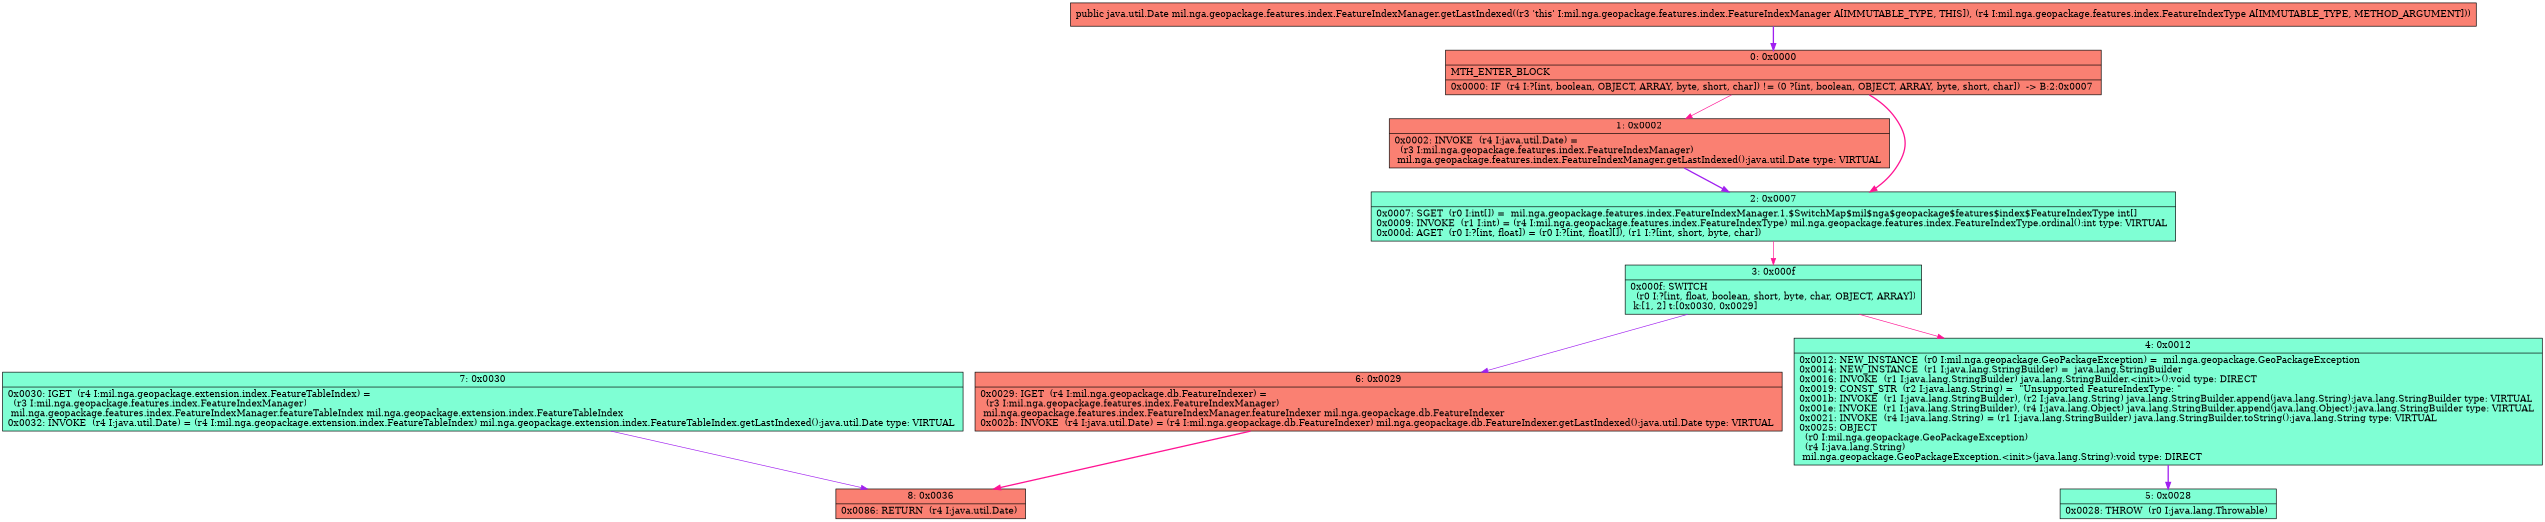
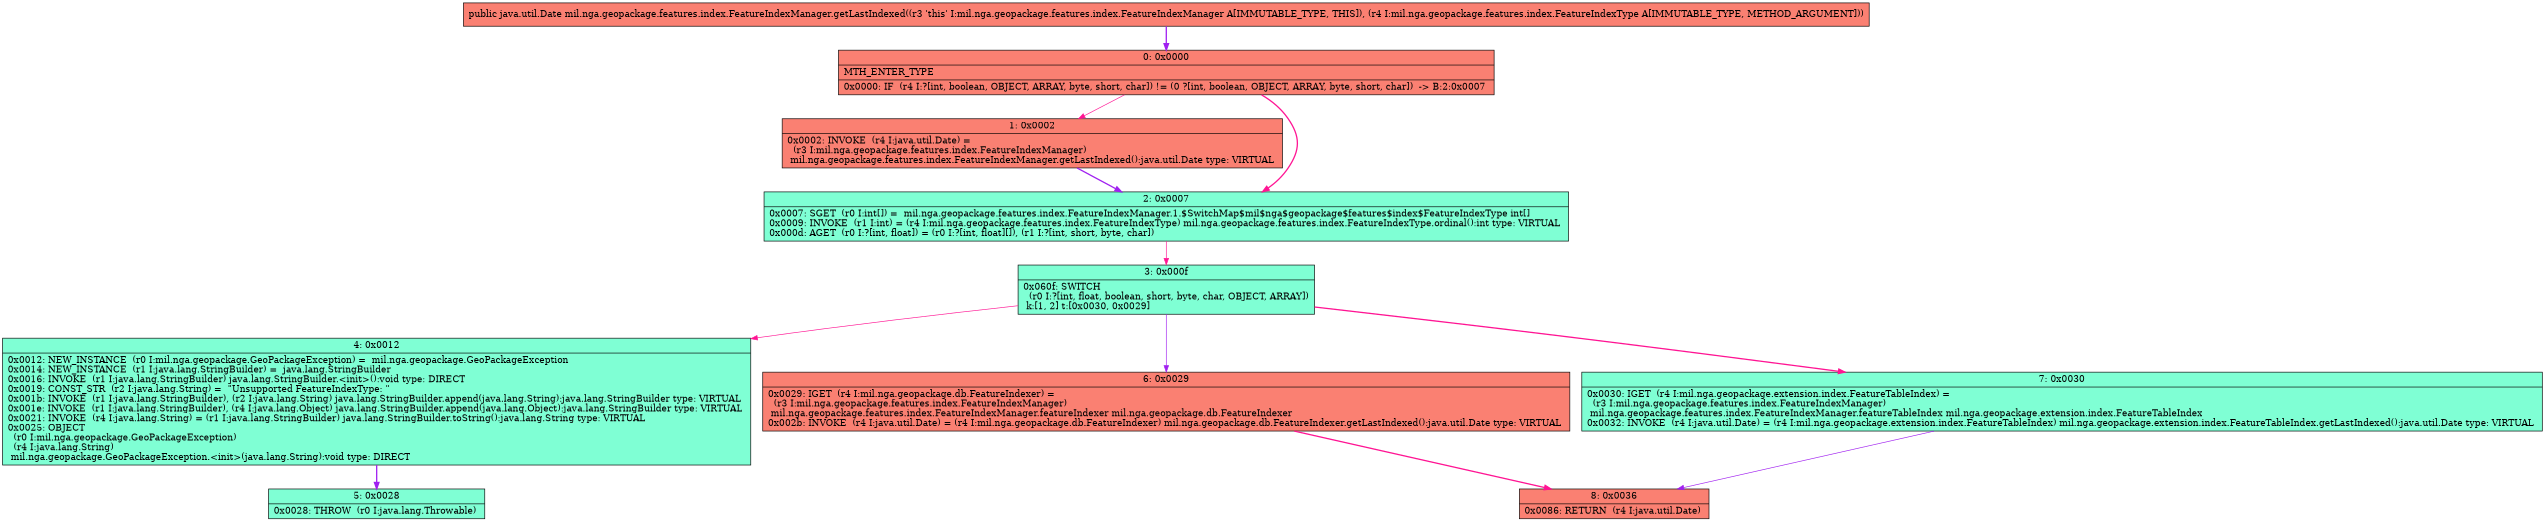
node "0: 0x0000": text "MTH_ENTER_BLOCK" -> "MTH_ENTER_TYPE"
node "3: 0x000f": text "0x000f: SWITCH" -> "0x060f: SWITCH"
edge "3: 0x000f" -> "7: 0x0030": added
